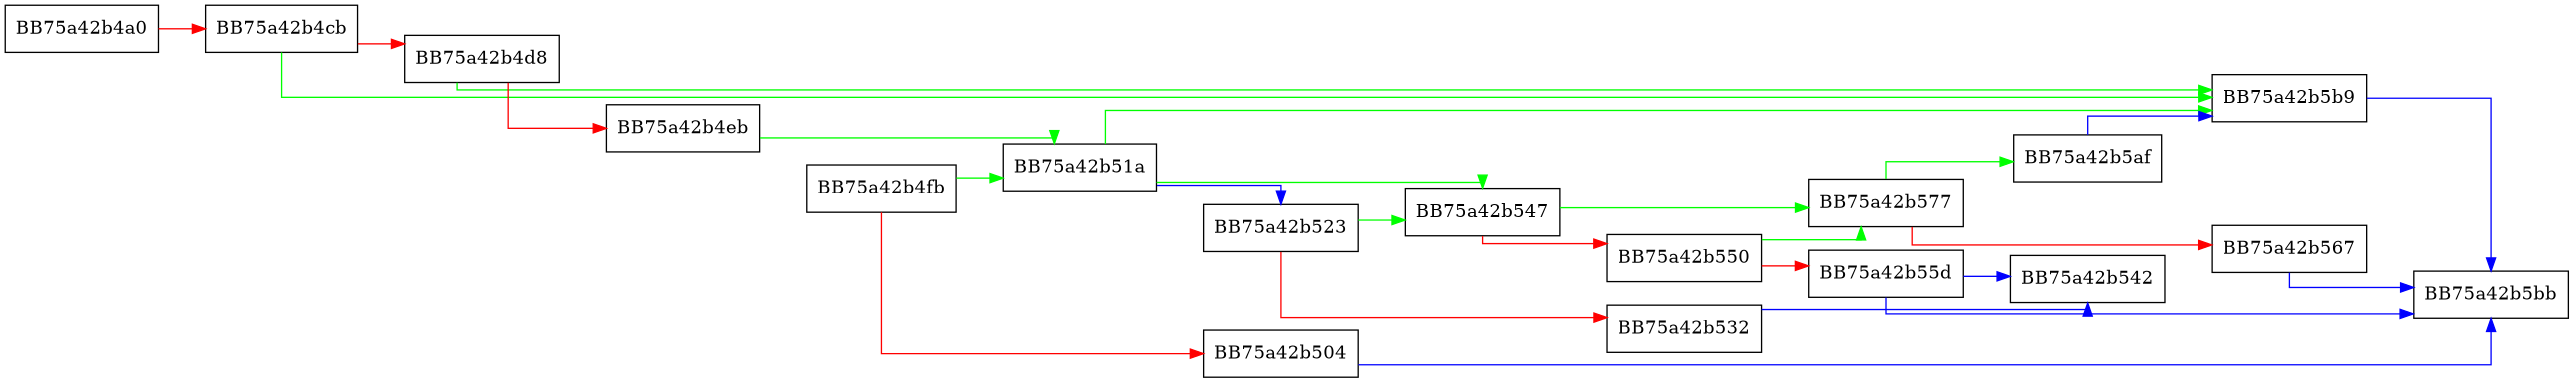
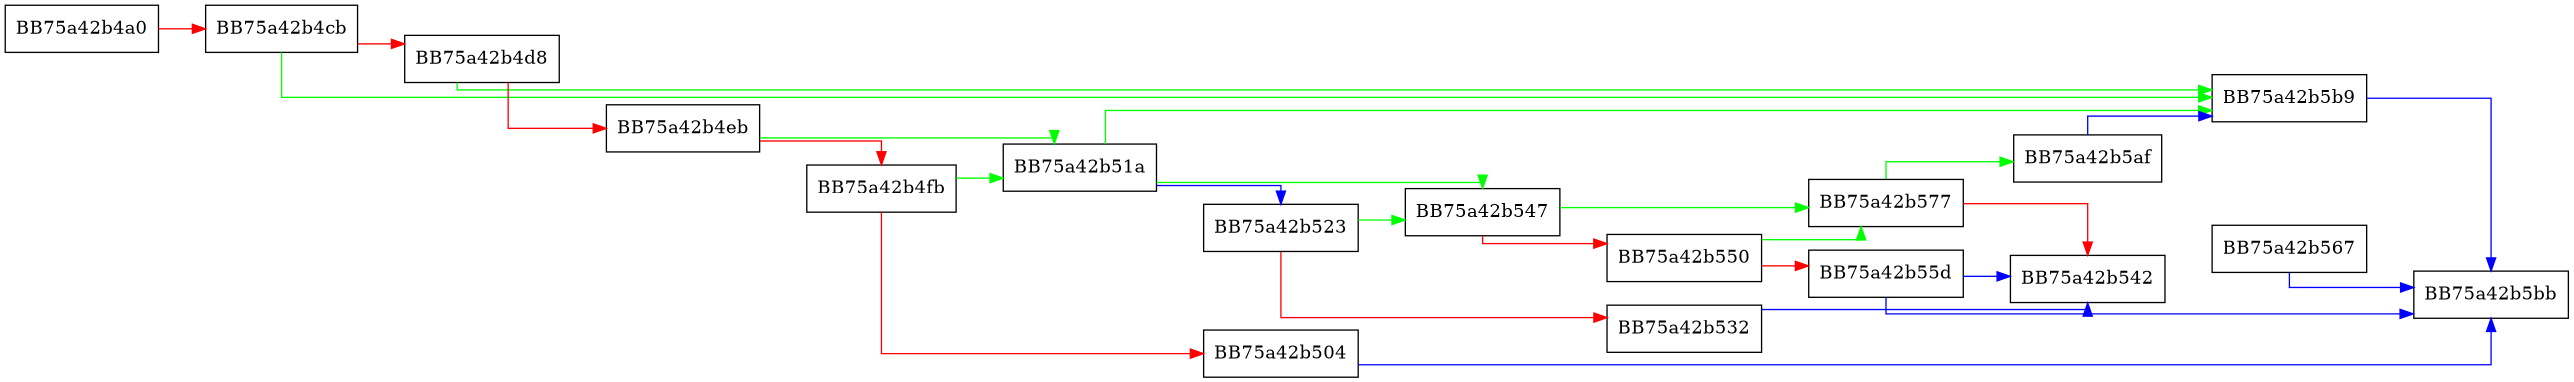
edge "BB75a42b4eb" -> "BB75a42b4fb": added
edge "BB75a42b577" -> "BB75a42b567": now "BB75a42b577" -> "BB75a42b542"
